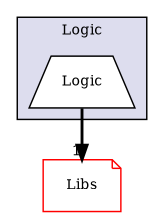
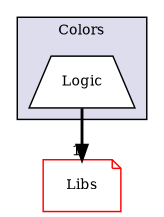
cluster "Logic": label "Logic" -> "Colors"
